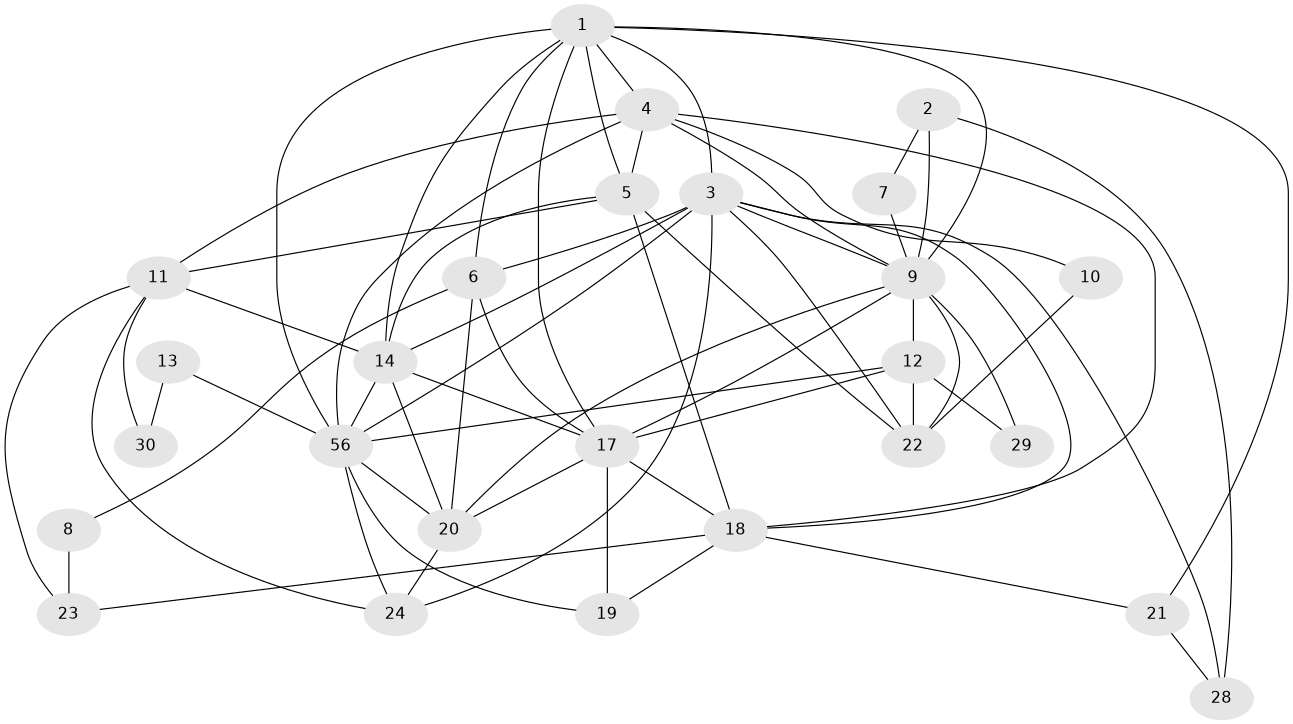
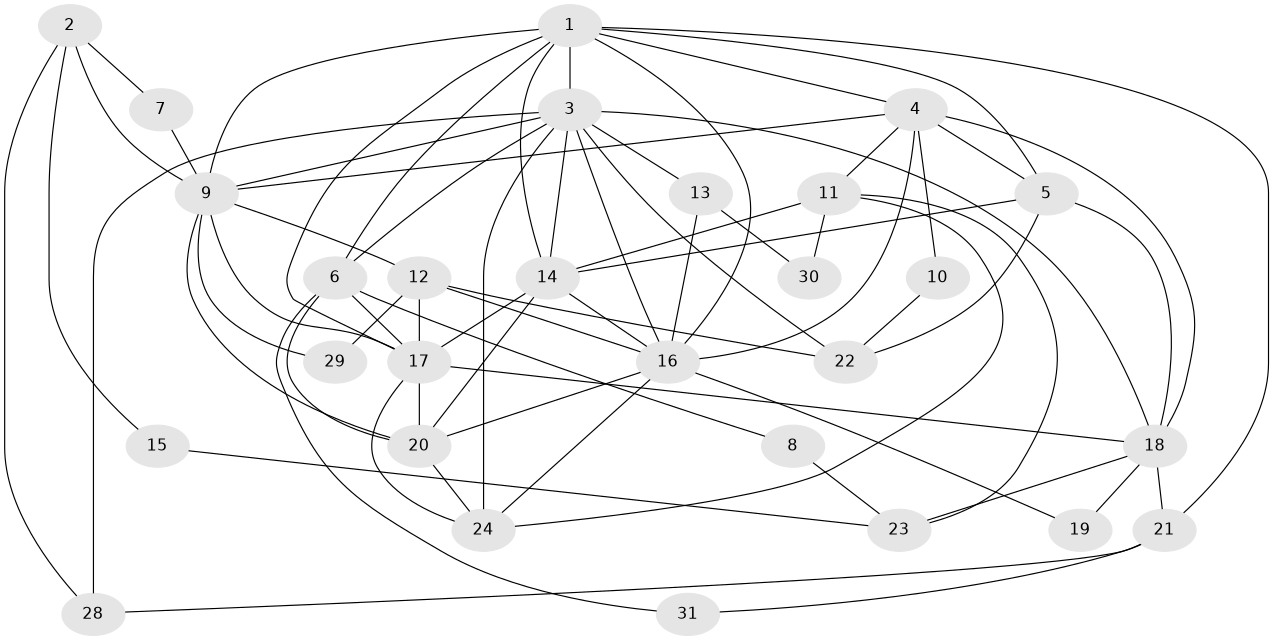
edge "3" -- "13": added
edge "5" -- "11": removed
edge "9" -- "22": removed
node "15": added
node "56": label "56" -> "16"
edge "17" -- "19": now "17" -- "24"
node "31": added
